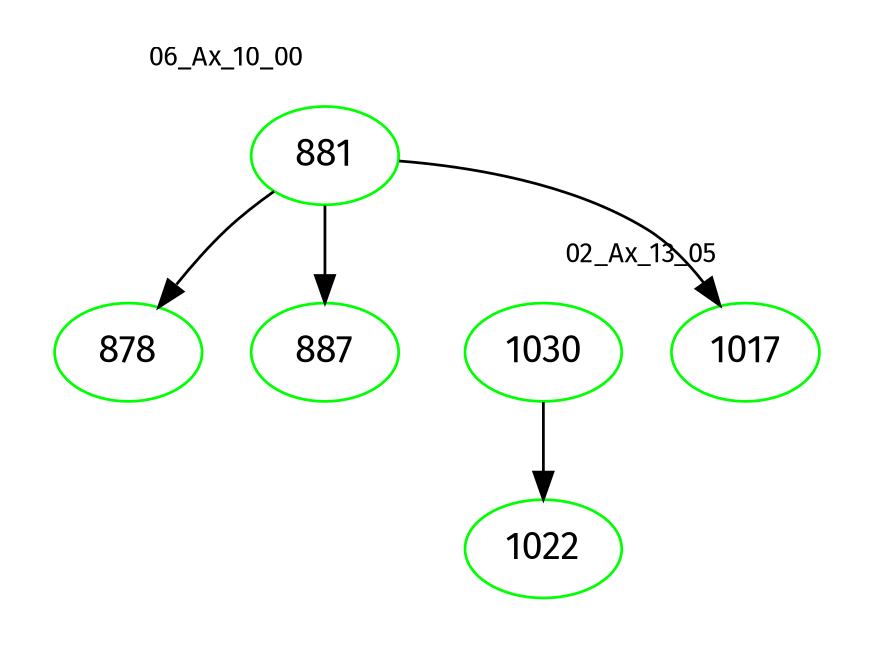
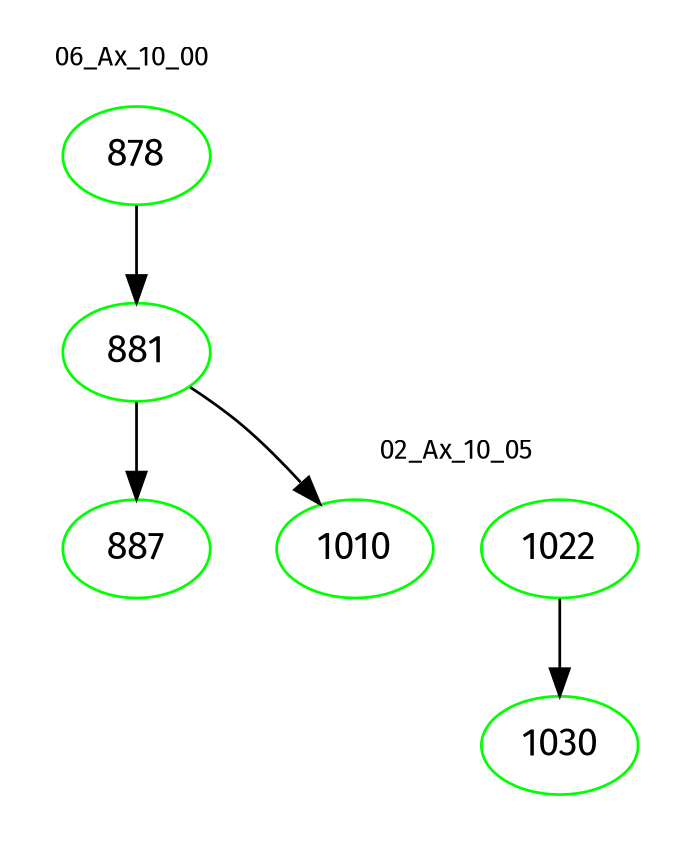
edge "881" -> "878": reversed
cluster "02_Ax_13_05": label "02_Ax_13_05" -> "02_Ax_10_05"
node "1017": label "1017" -> "1010"
edge "1030" -> "1022": reversed
